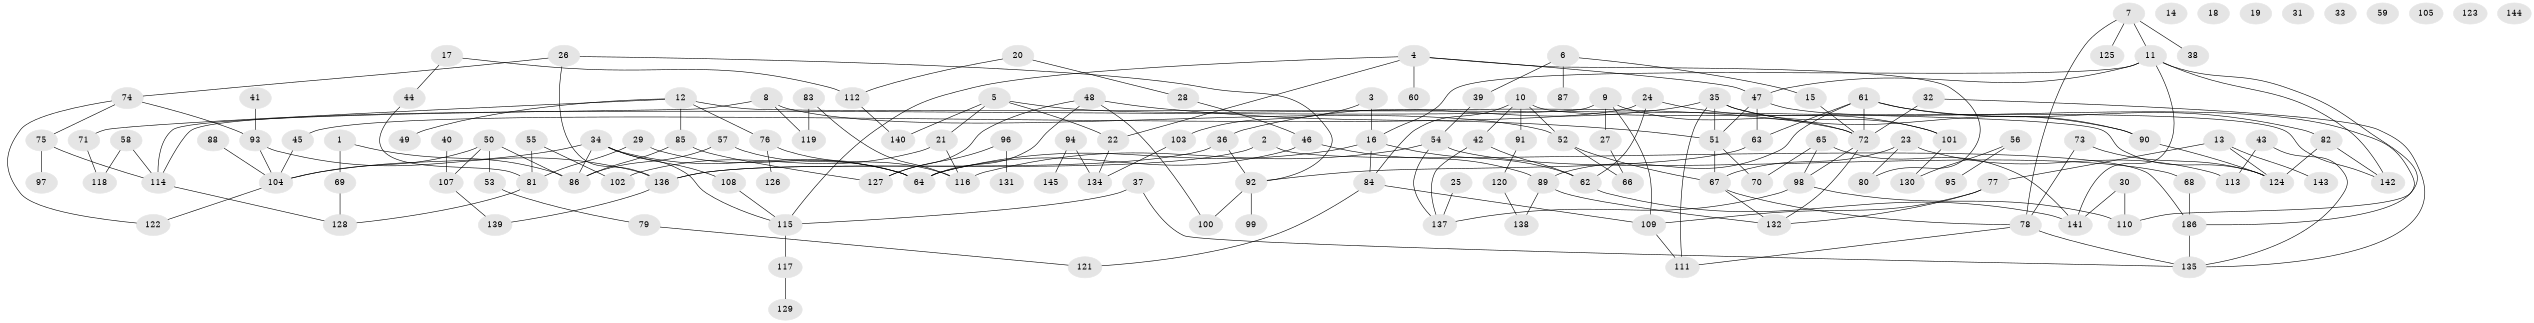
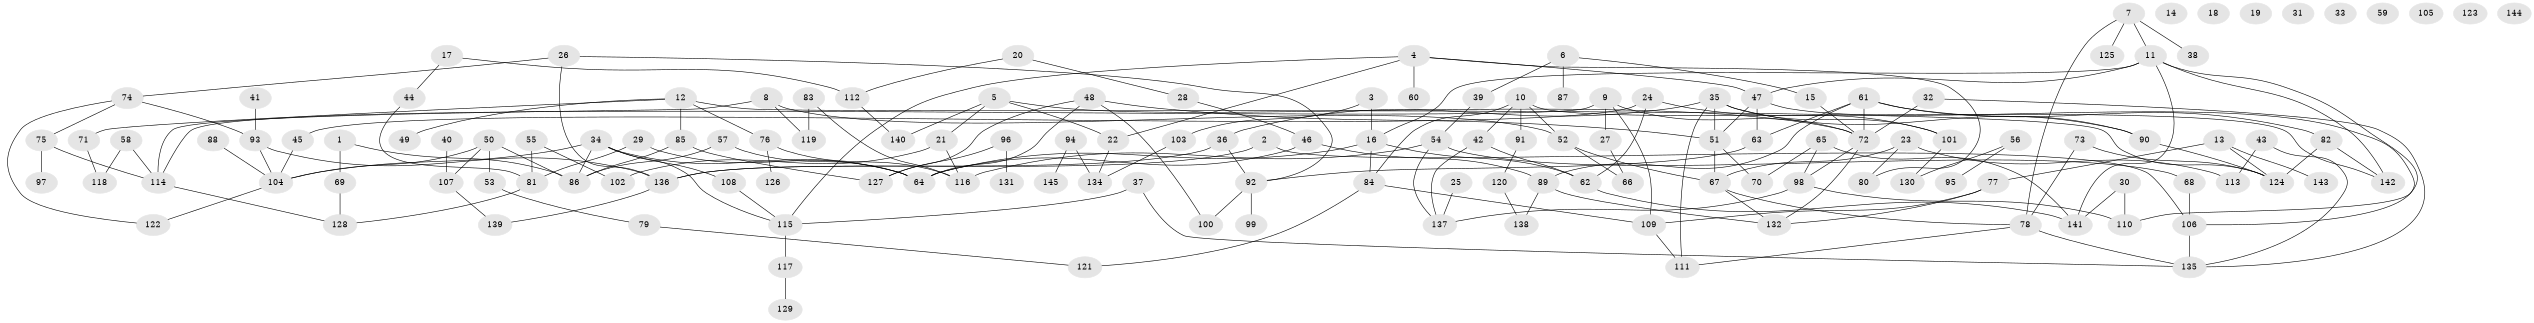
node "186": label "186" -> "106"
